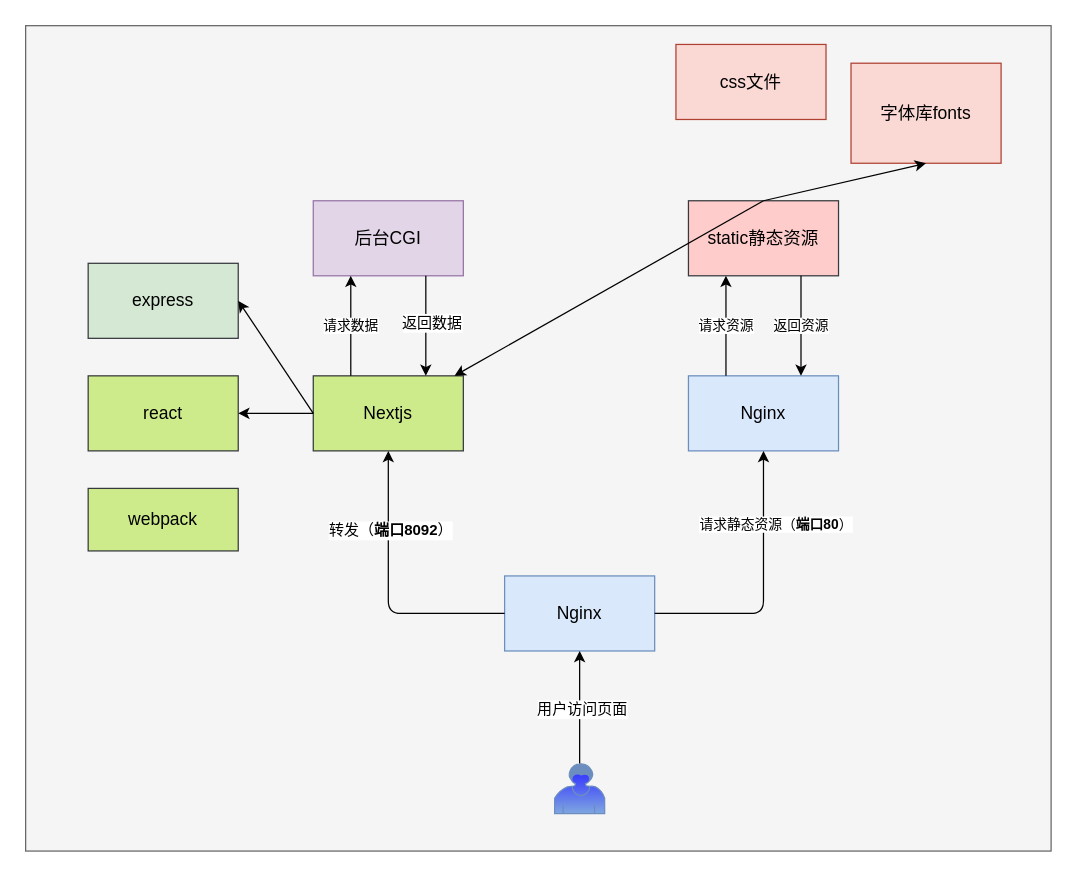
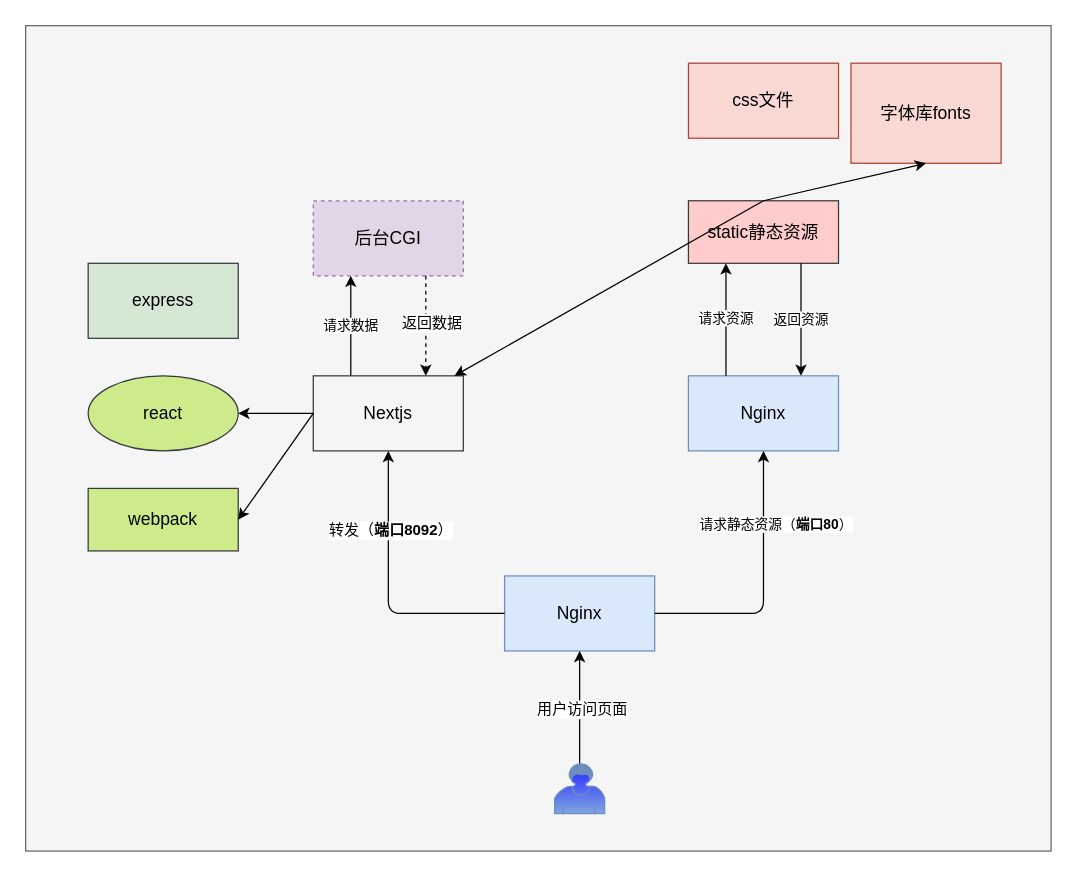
node "css文件": moved (751, 82) -> (763, 101)
node "后台CGI": style solid -> dashed
node "static静态资源": size 150x75 -> 150x63
edge "后台CGI" -> "Nextjs": style solid -> dashed
edge "Nextjs" -> "express": removed
node "react": shape rectangle -> ellipse
node "Nextjs": fillcolor #cdeb8b -> #f5f5f5
edge "Nextjs" -> "webpack": added
